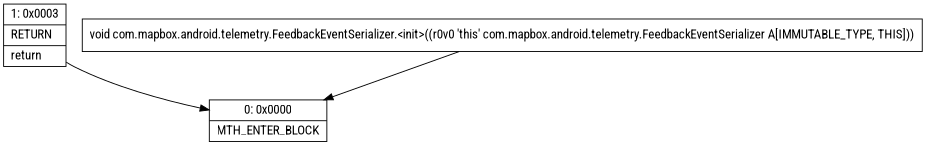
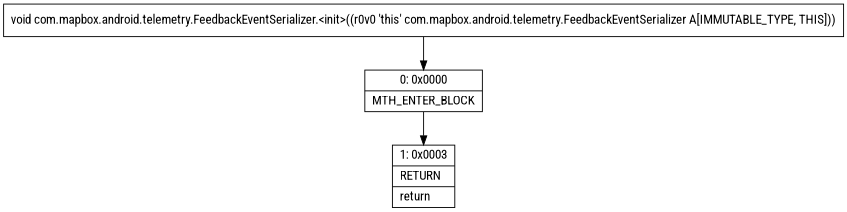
edge "1: 0x0003" -> "0: 0x0000": reversed
